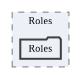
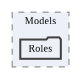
cluster "Roles": label "Roles" -> "Models"
